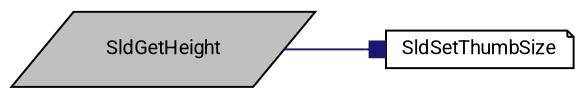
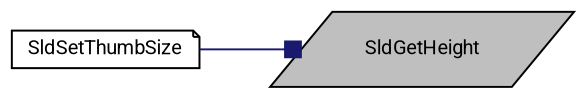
edge "SldGetHeight" -> "SldSetThumbSize": reversed
